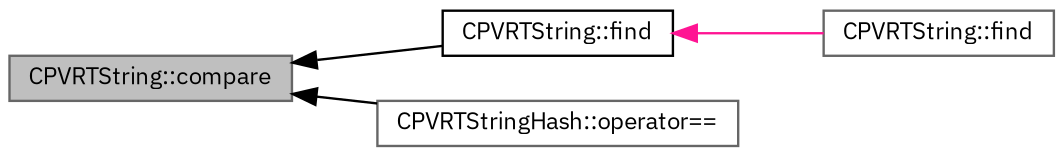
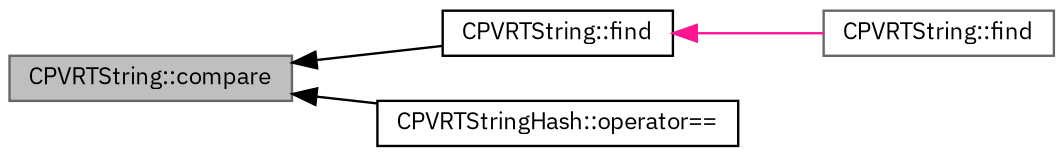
node "CPVRTStringHash::operator==": color gray40 -> black
